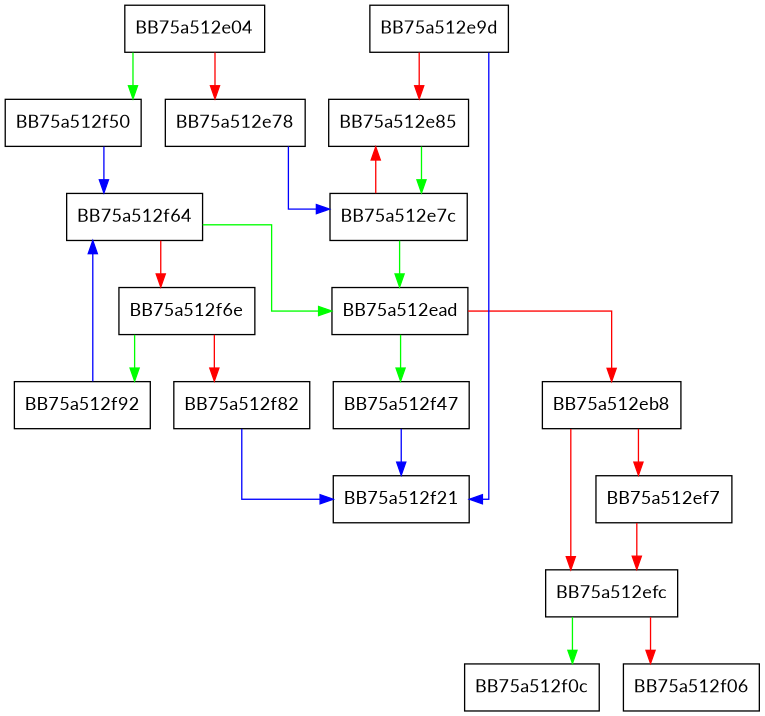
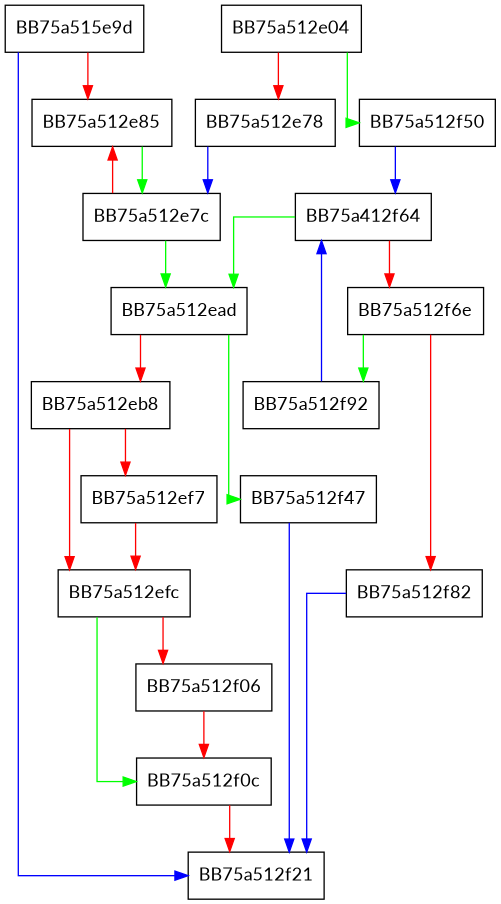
node "BB75a512e9d": label "BB75a512e9d" -> "BB75a515e9d"
node "BB75a512f64": label "BB75a512f64" -> "BB75a412f64"
edge "BB75a512f06" -> "BB75a512f0c": added
edge "BB75a512f0c" -> "BB75a512f21": added
